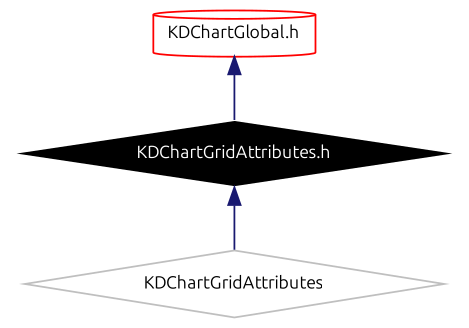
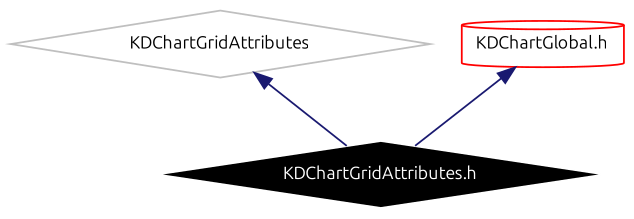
edge "KDChartGridAttributes" -> "KDChartGridAttributes.h": reversed
